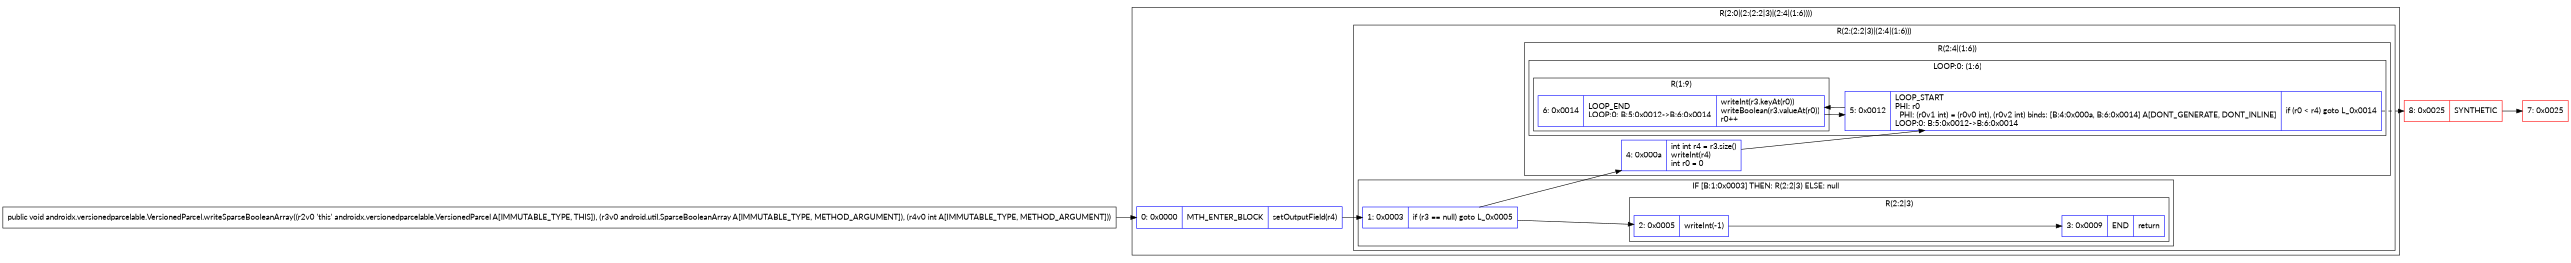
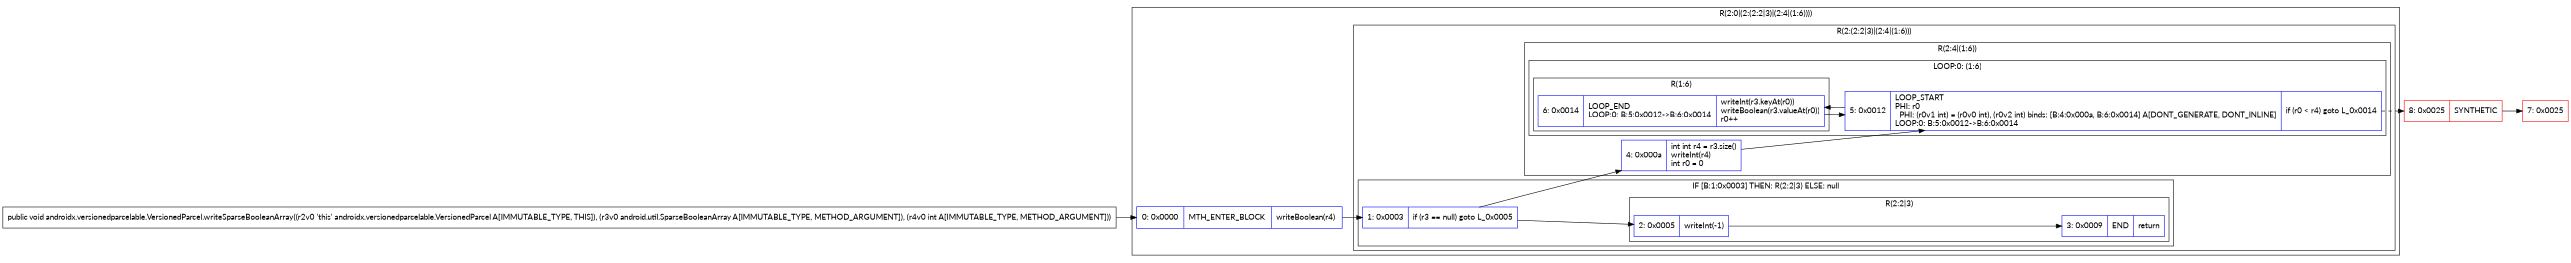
cluster "R(1:9)": label "R(1:9)" -> "R(1:6)"
node "0: 0x0000": text "setOutputField(r4)" -> "writeBoolean(r4)"
